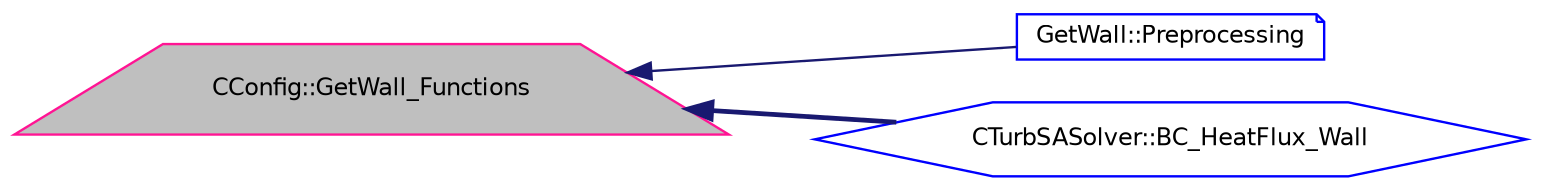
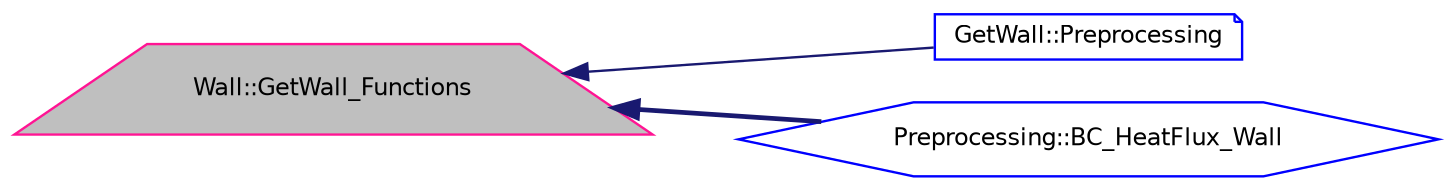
node "CConfig::GetWall_Functions": label "CConfig::GetWall_Functions" -> "Wall::GetWall_Functions"
node "CTurbSASolver::BC_HeatFlux_Wall": label "CTurbSASolver::BC_HeatFlux_Wall" -> "Preprocessing::BC_HeatFlux_Wall"
